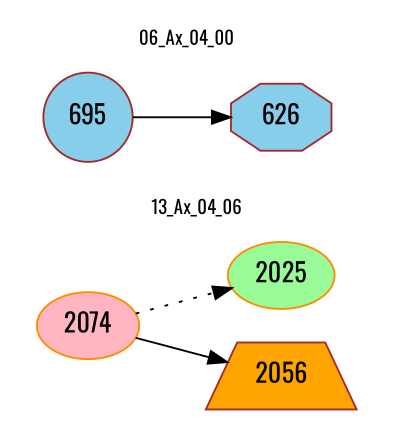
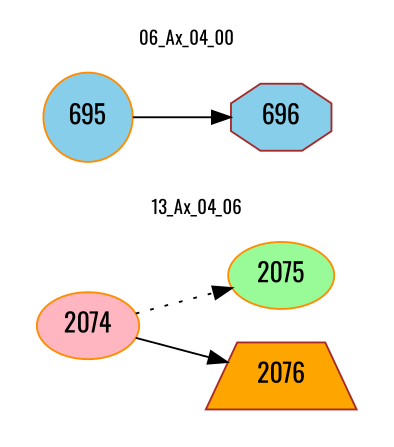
node "695": color brown -> darkorange
node "626": label "626" -> "696"
node "2025": label "2025" -> "2075"
node "2056": label "2056" -> "2076"
